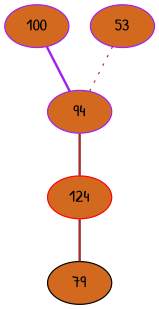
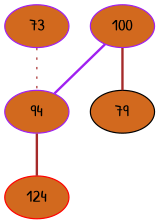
node "53": label "53" -> "73"
edge "124" -- "79": now "100" -- "79"
